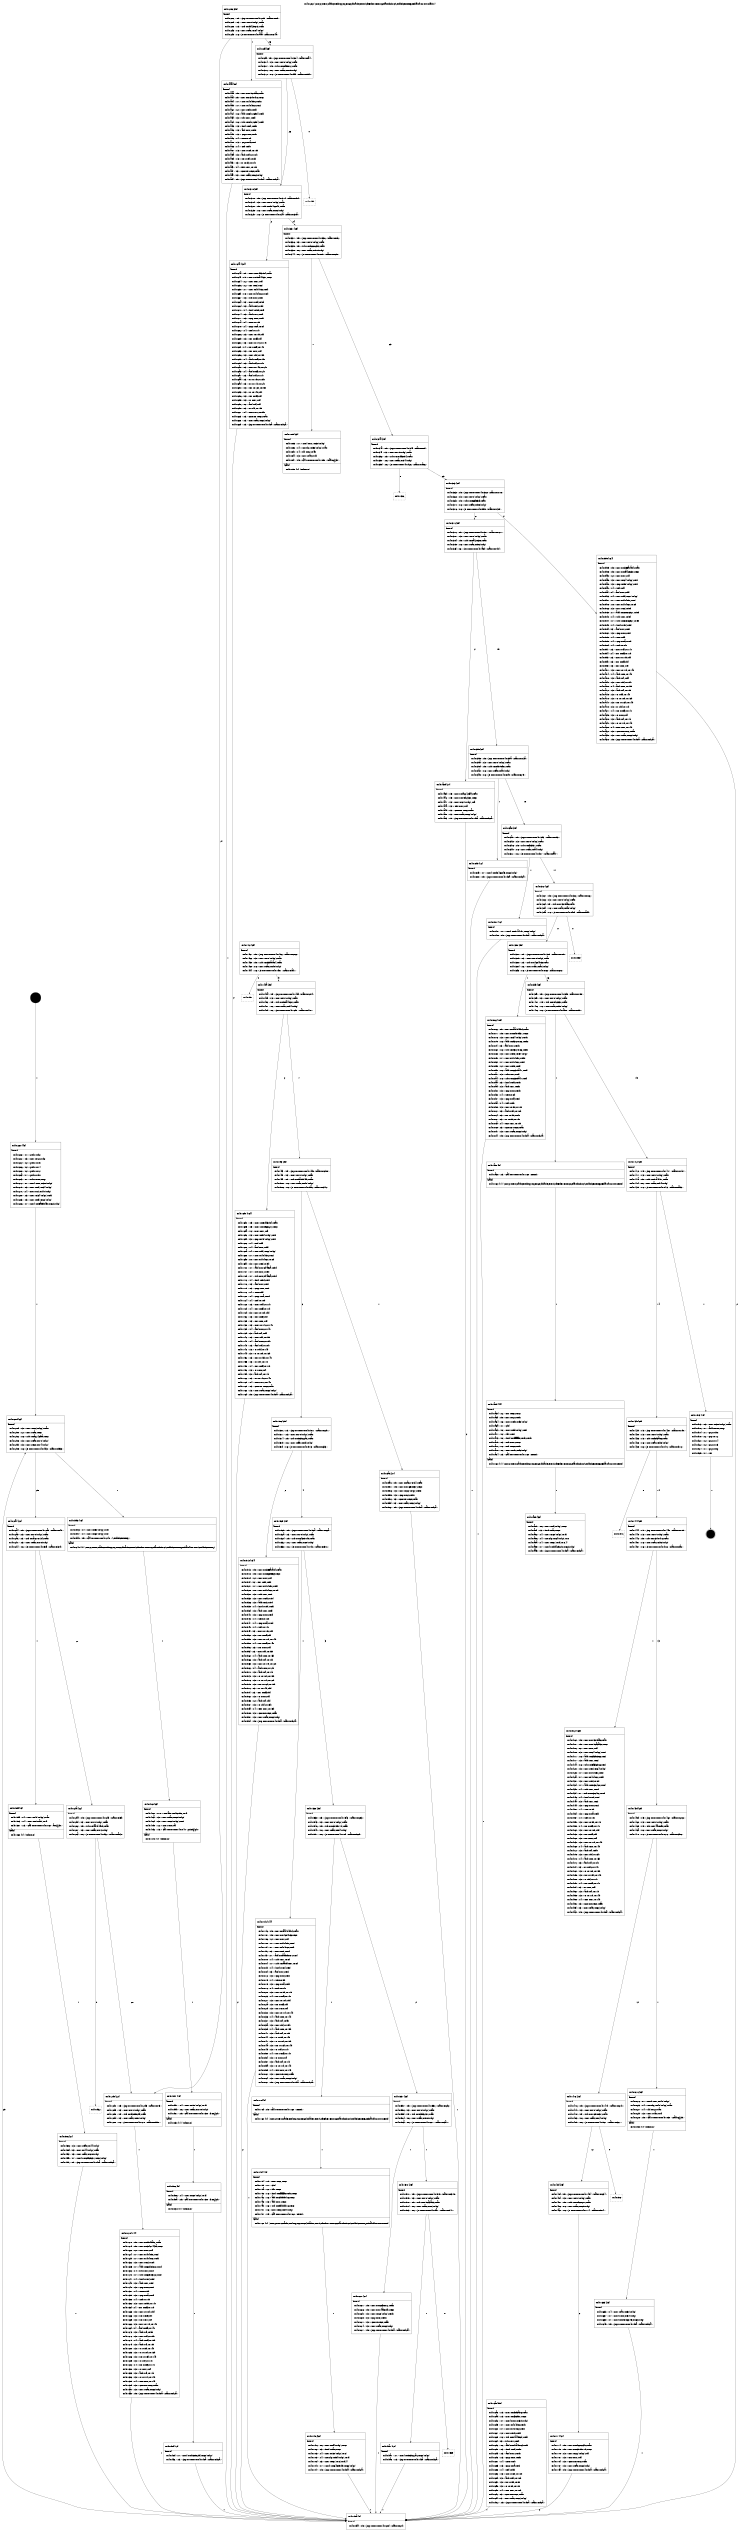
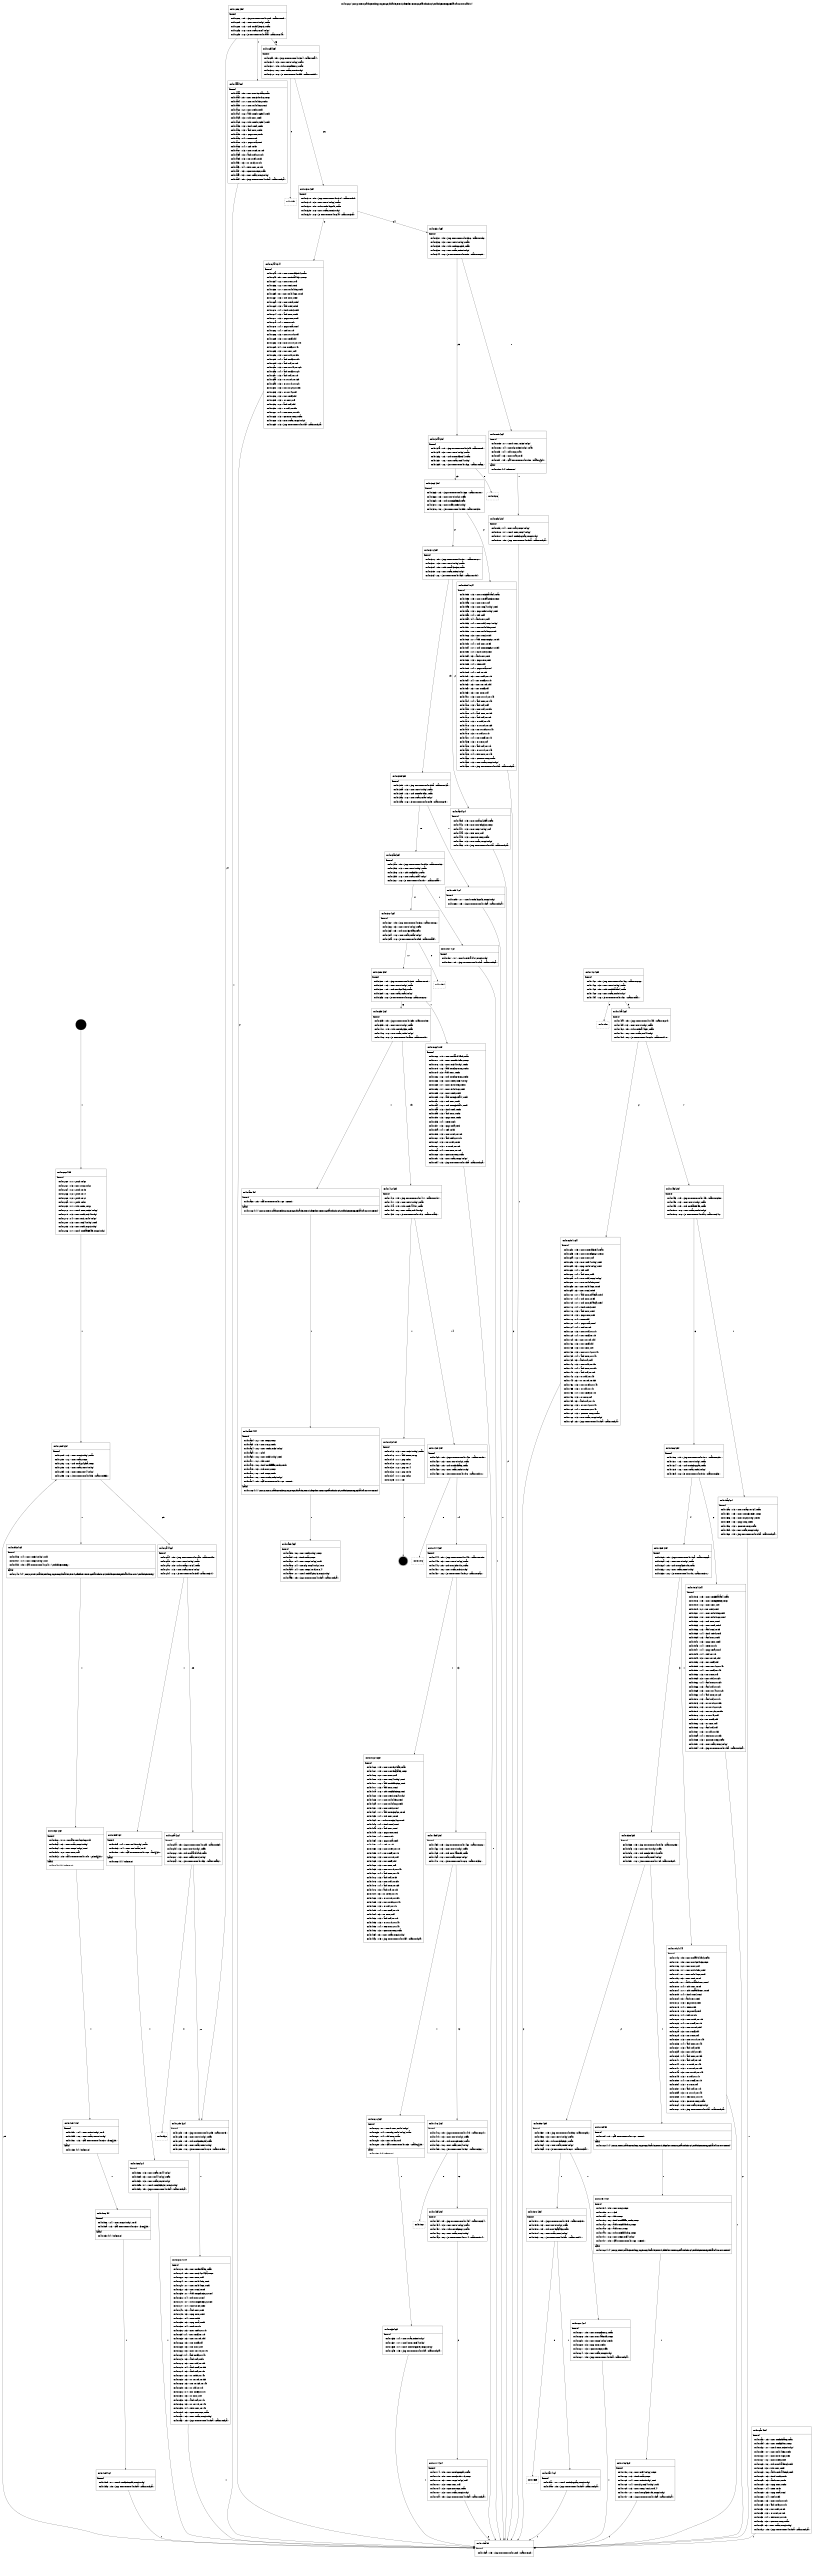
node "0x4018fc [23]": added
